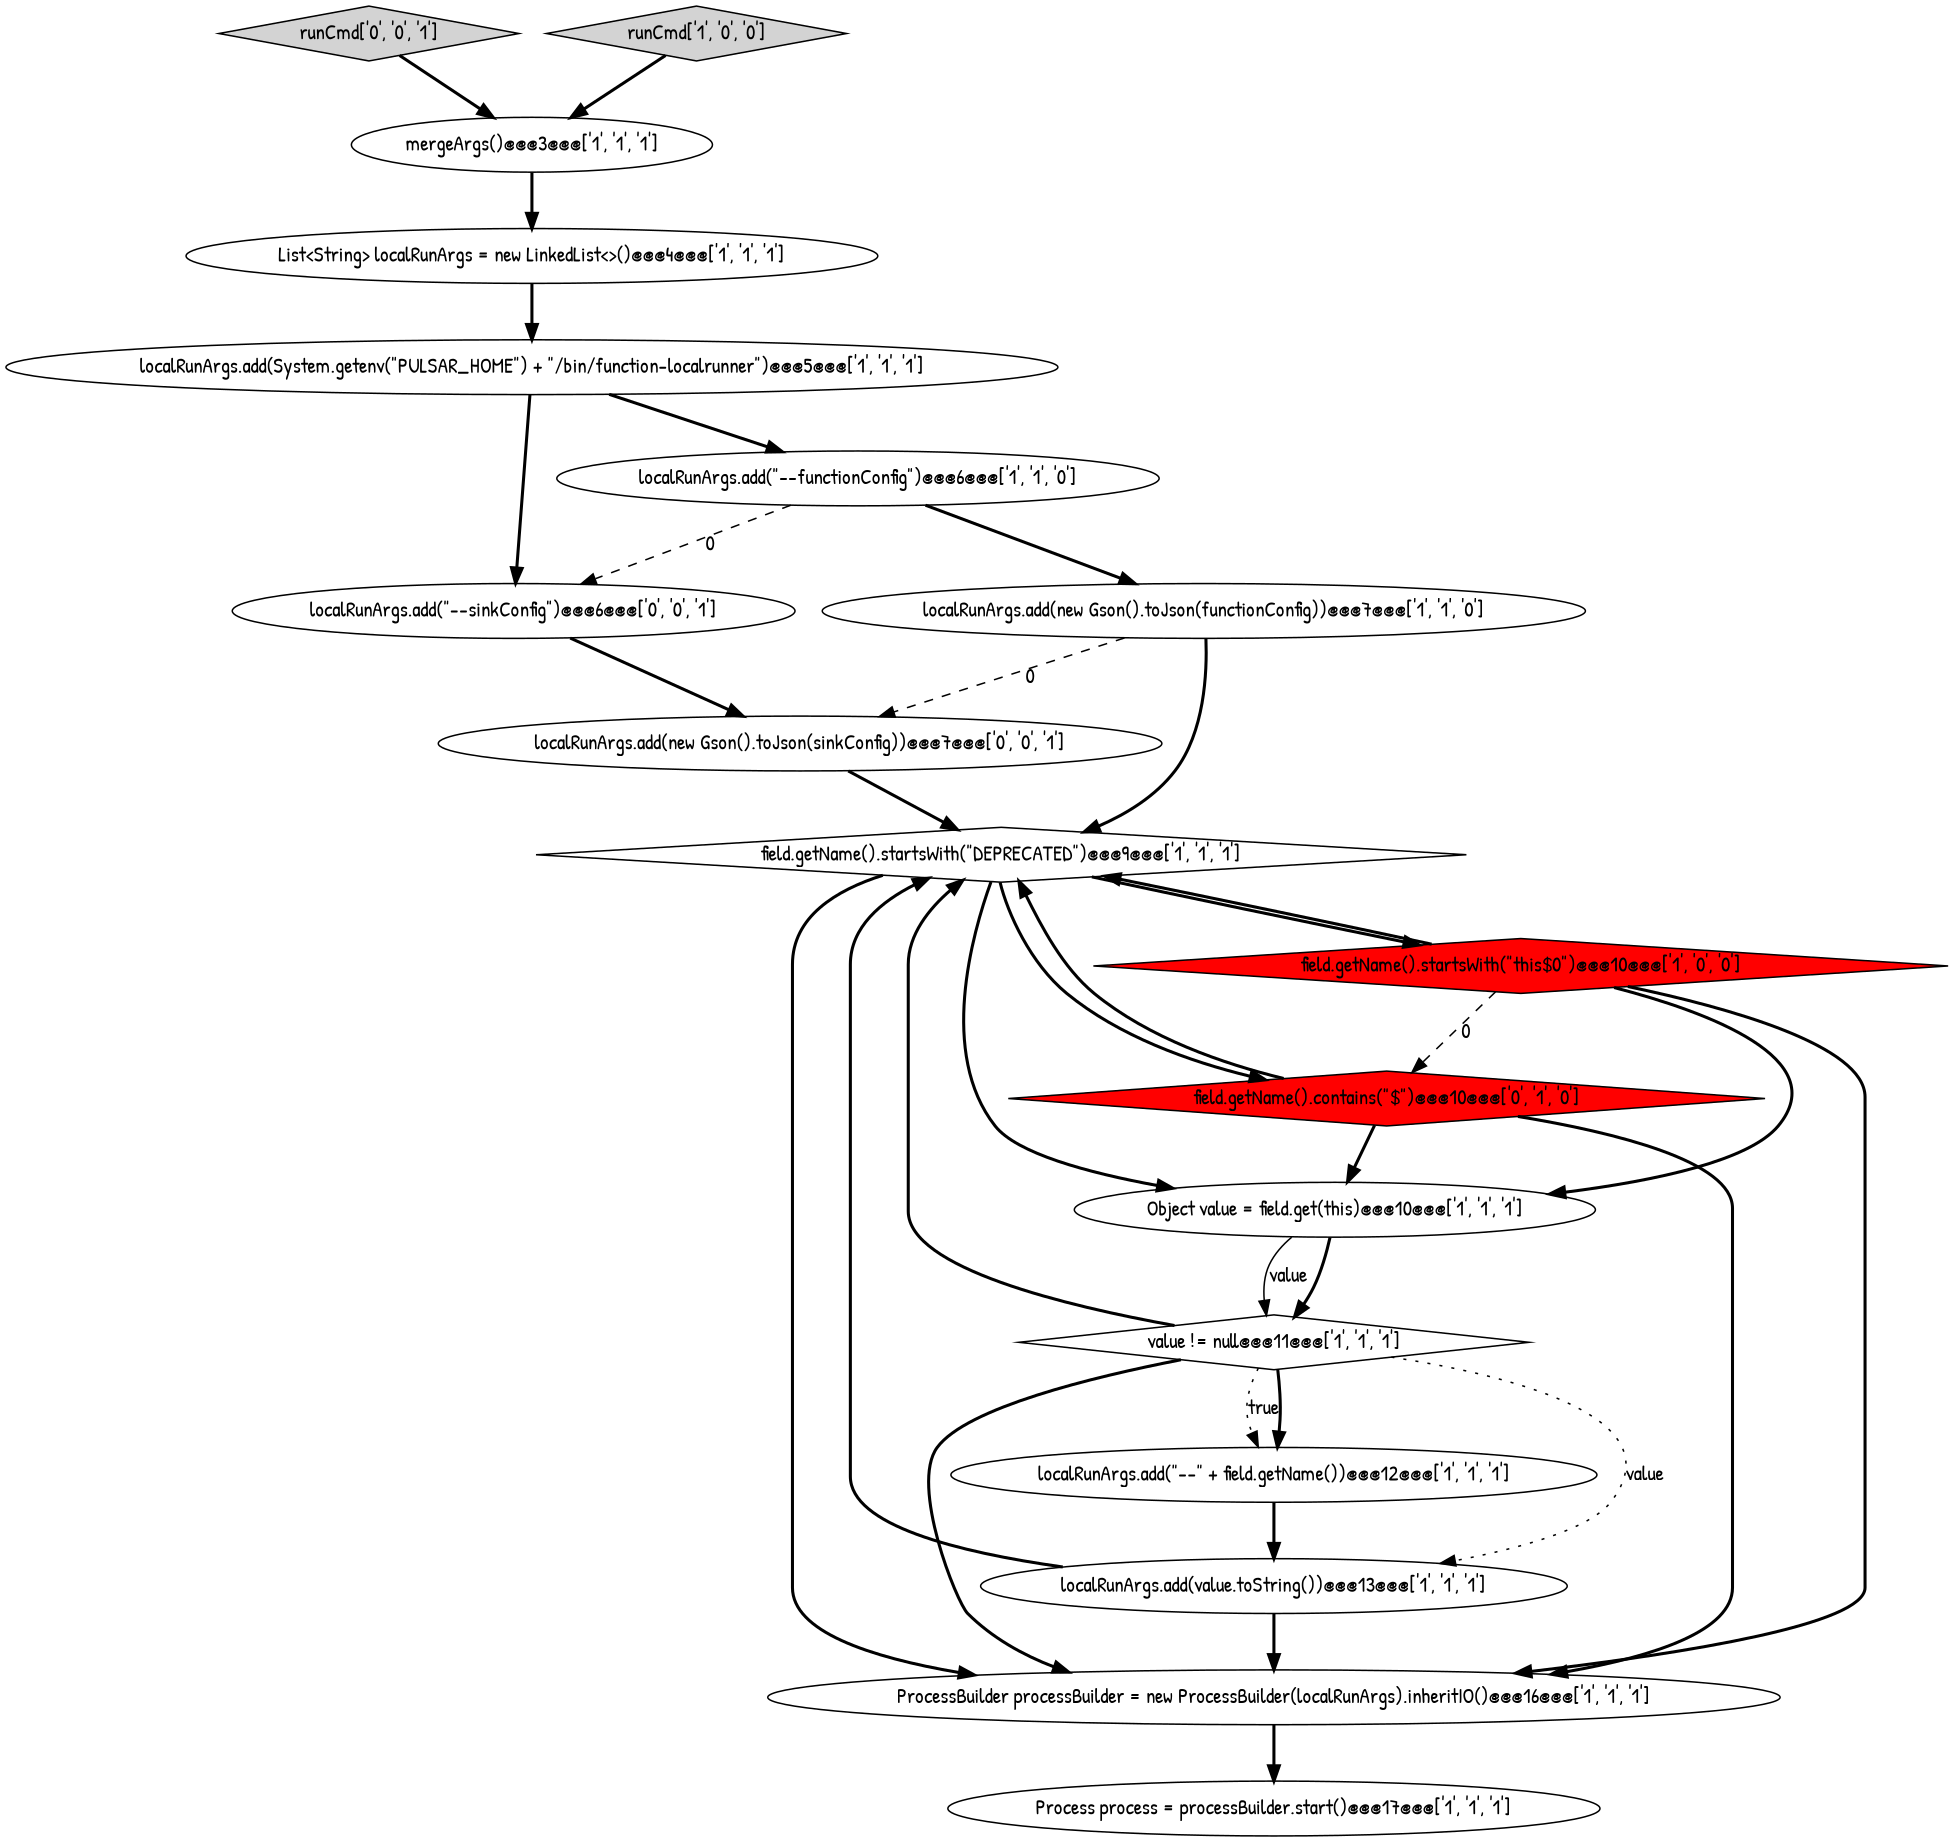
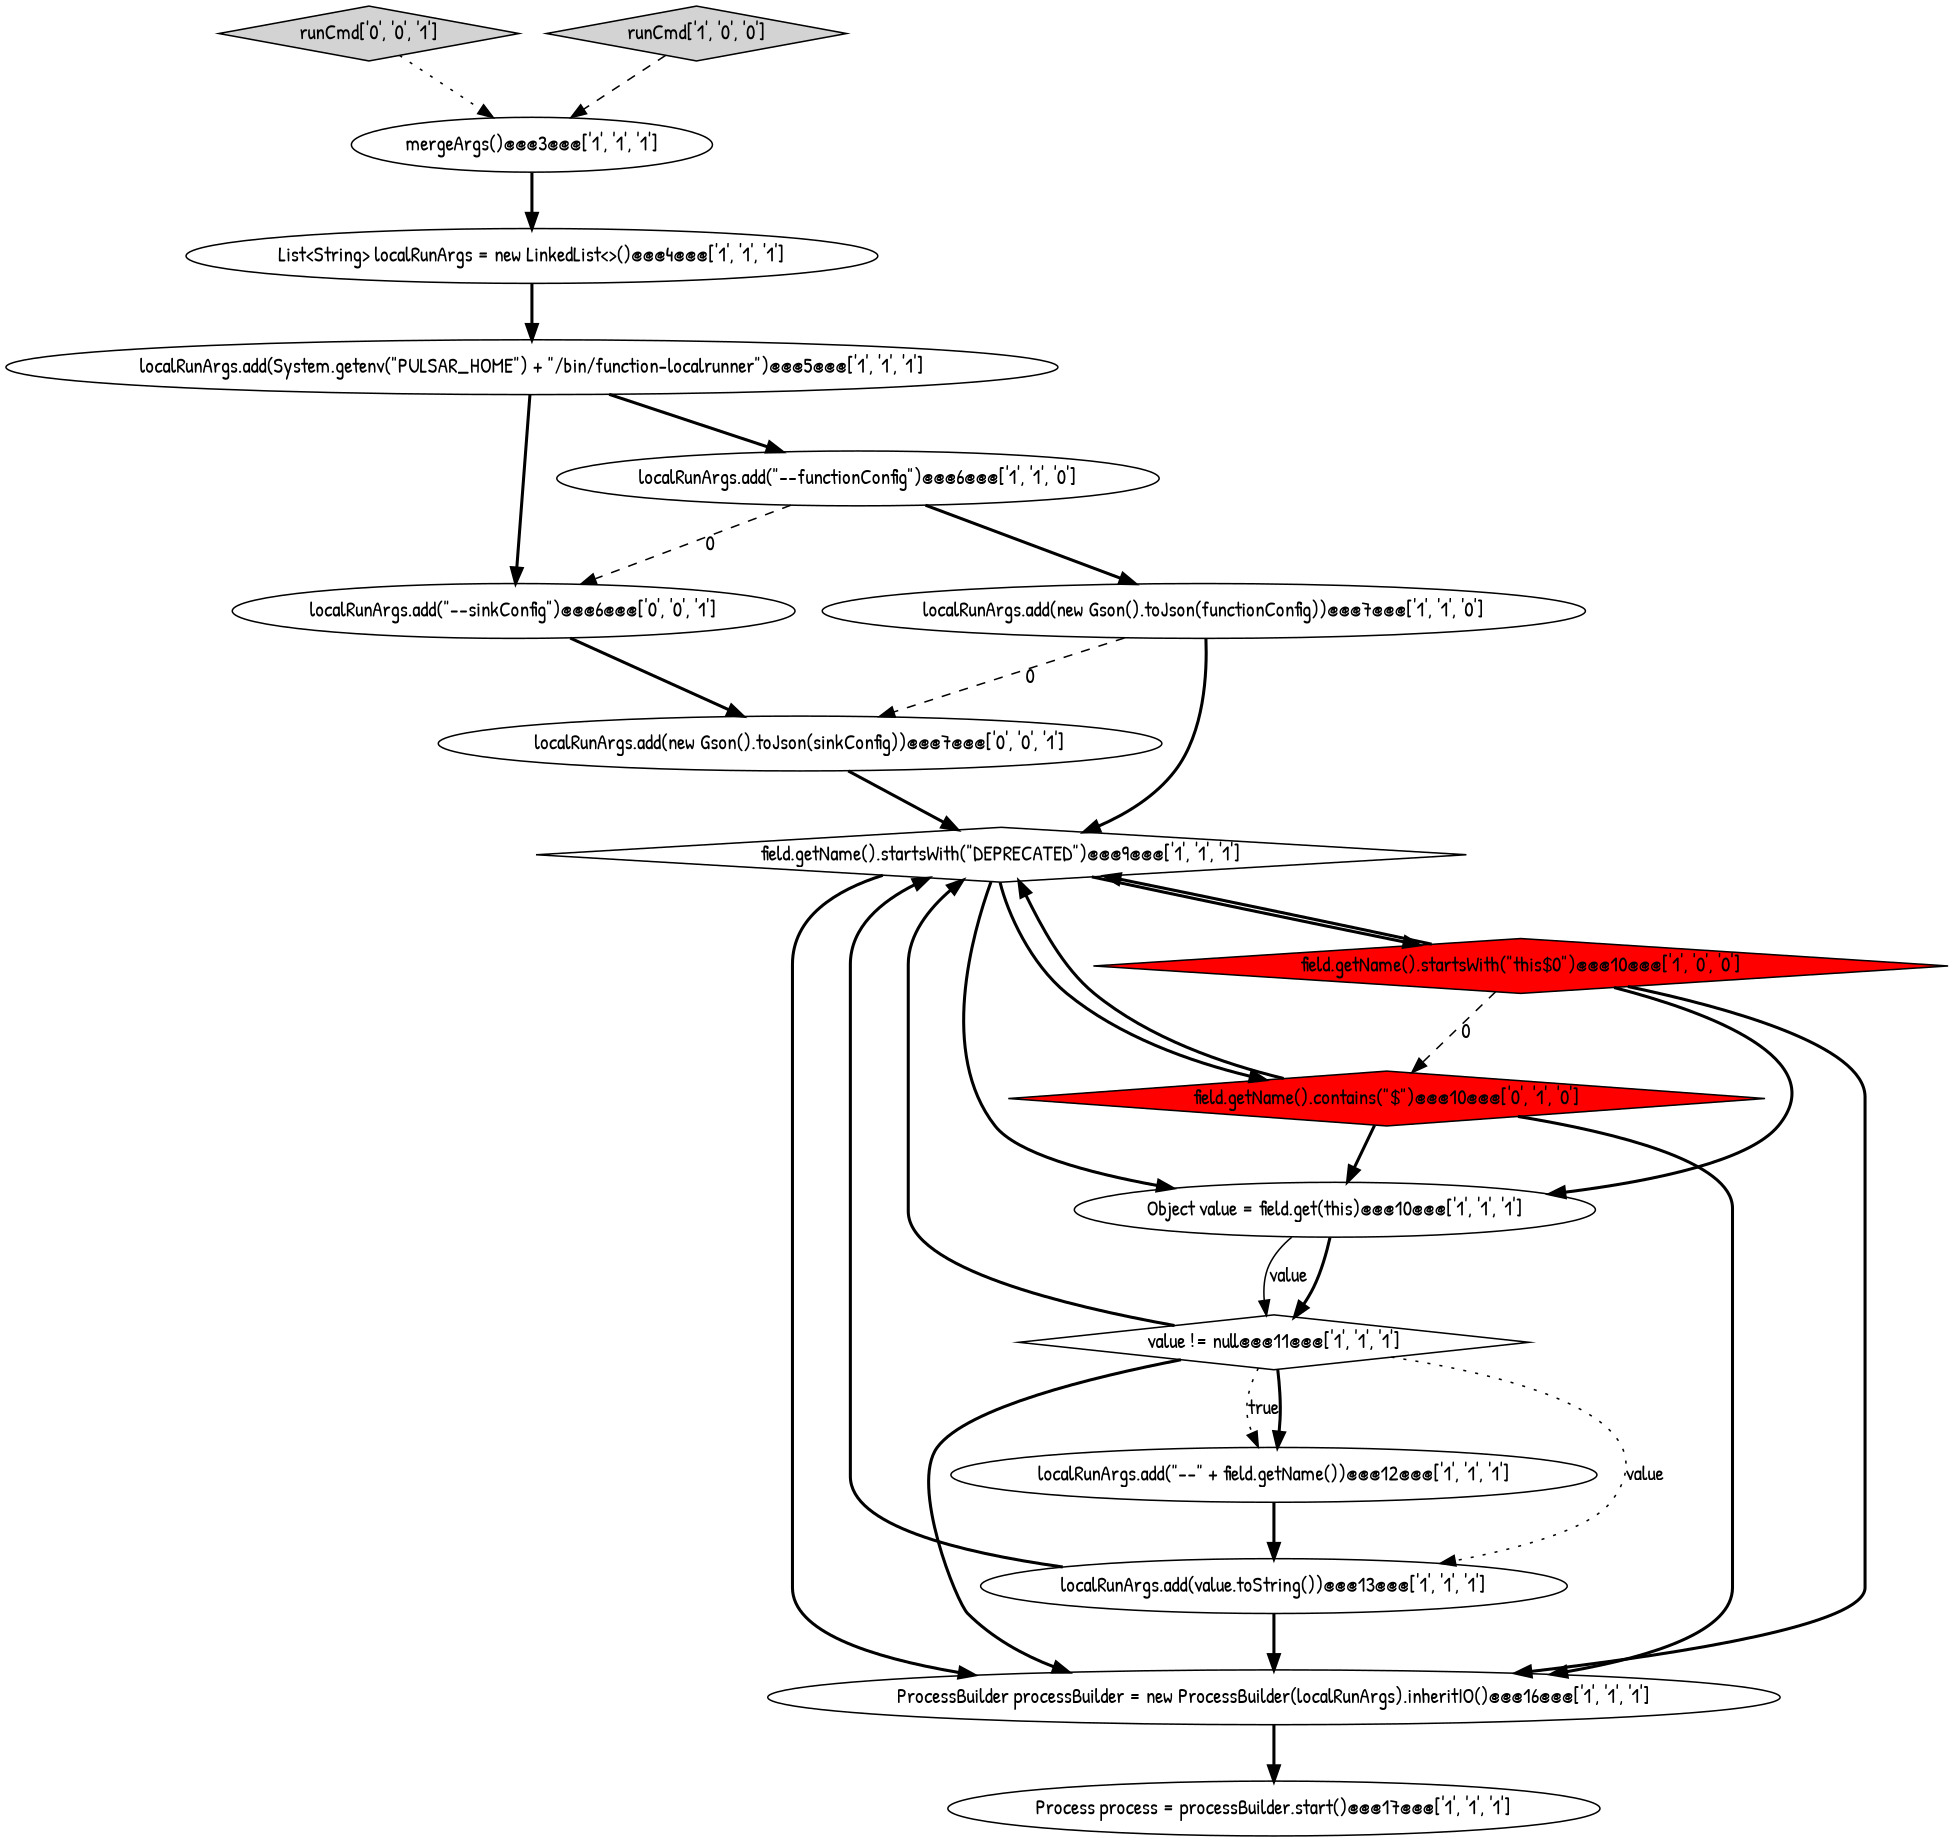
edge "runCmd['0', '0', '1']" -> "mergeArgs()@@@3@@@['1', '1', '1']": style bold -> dotted
edge "runCmd['1', '0', '0']" -> "mergeArgs()@@@3@@@['1', '1', '1']": style bold -> dashed
